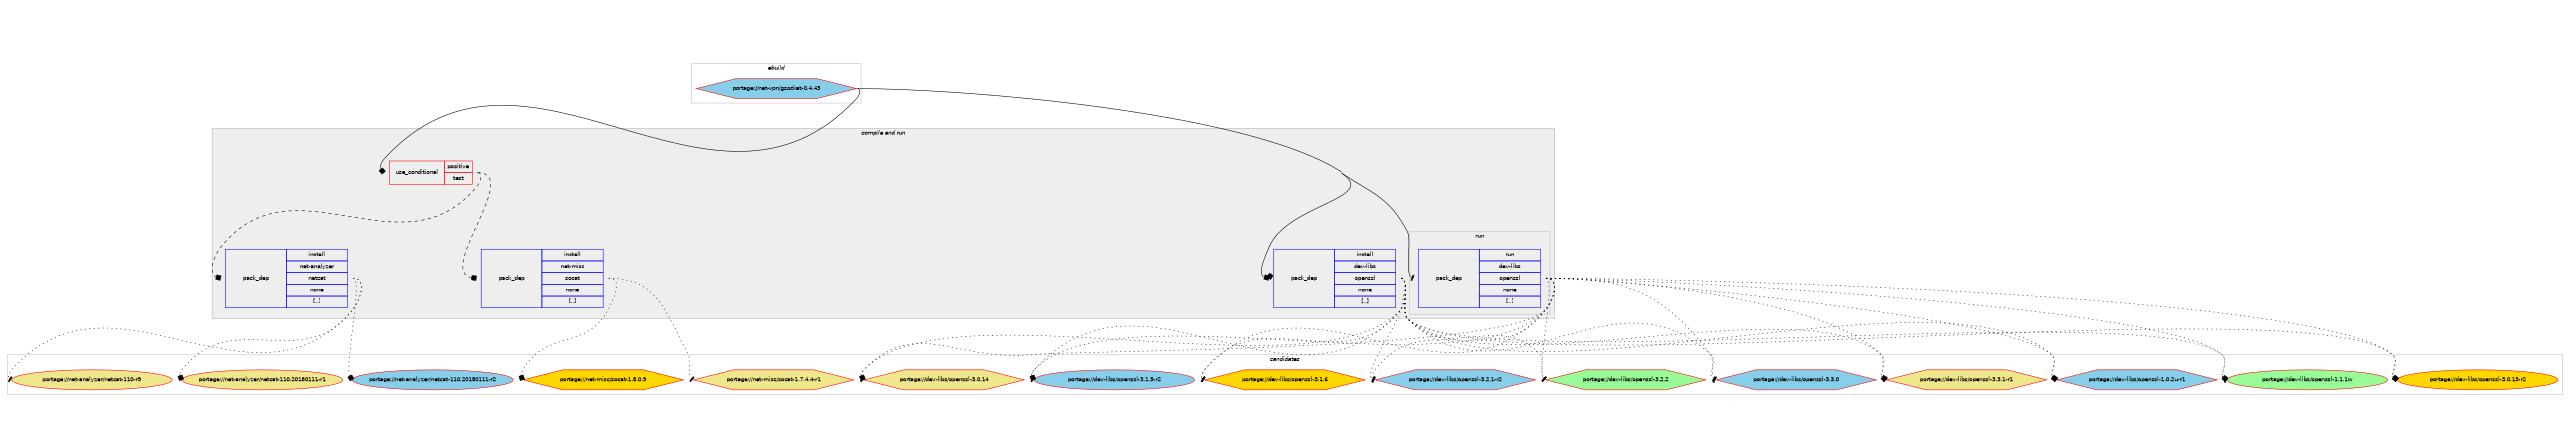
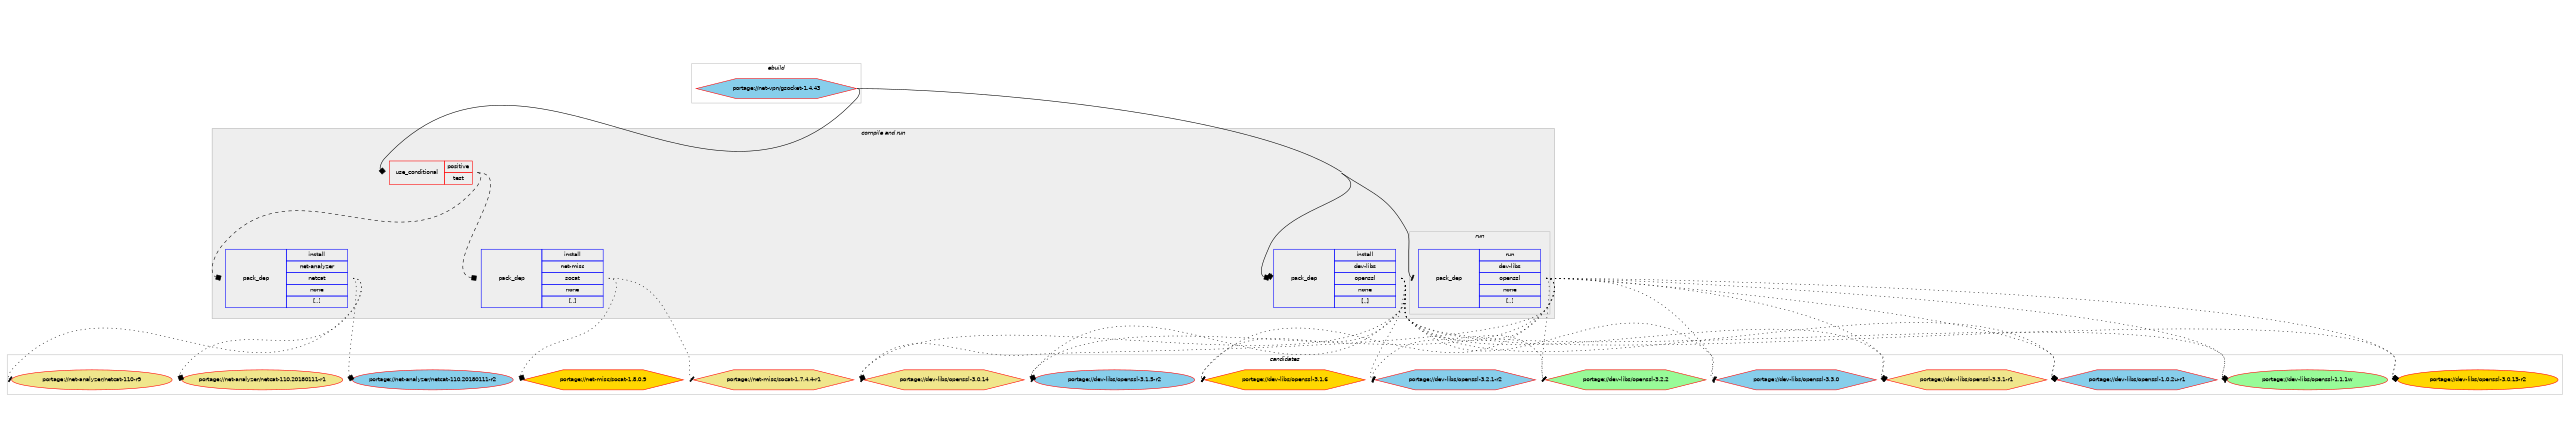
node "portage://net-vpn/gsocket-0.4.43": label "portage://net-vpn/gsocket-0.4.43" -> "portage://net-vpn/gsocket-1.4.43"
